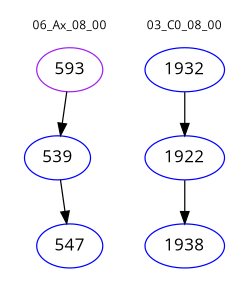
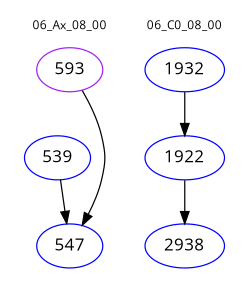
cluster "03_C0_08_00": label "03_C0_08_00" -> "06_C0_08_00"
edge "593" -> "539": now "593" -> "547"
node "1938": label "1938" -> "2938"
